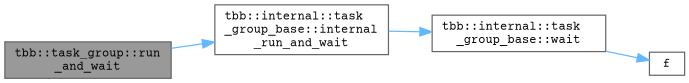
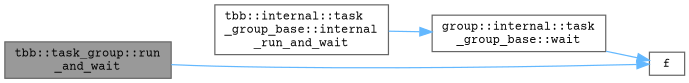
node "tbb::internal::task _group_base::wait": label "tbb::internal::task _group_base::wait" -> "group::internal::task _group_base::wait"
edge "tbb::task_group::run _and_wait" -> "tbb::internal::task _group_base::internal _run_and_wait": now "tbb::task_group::run _and_wait" -> "f"
